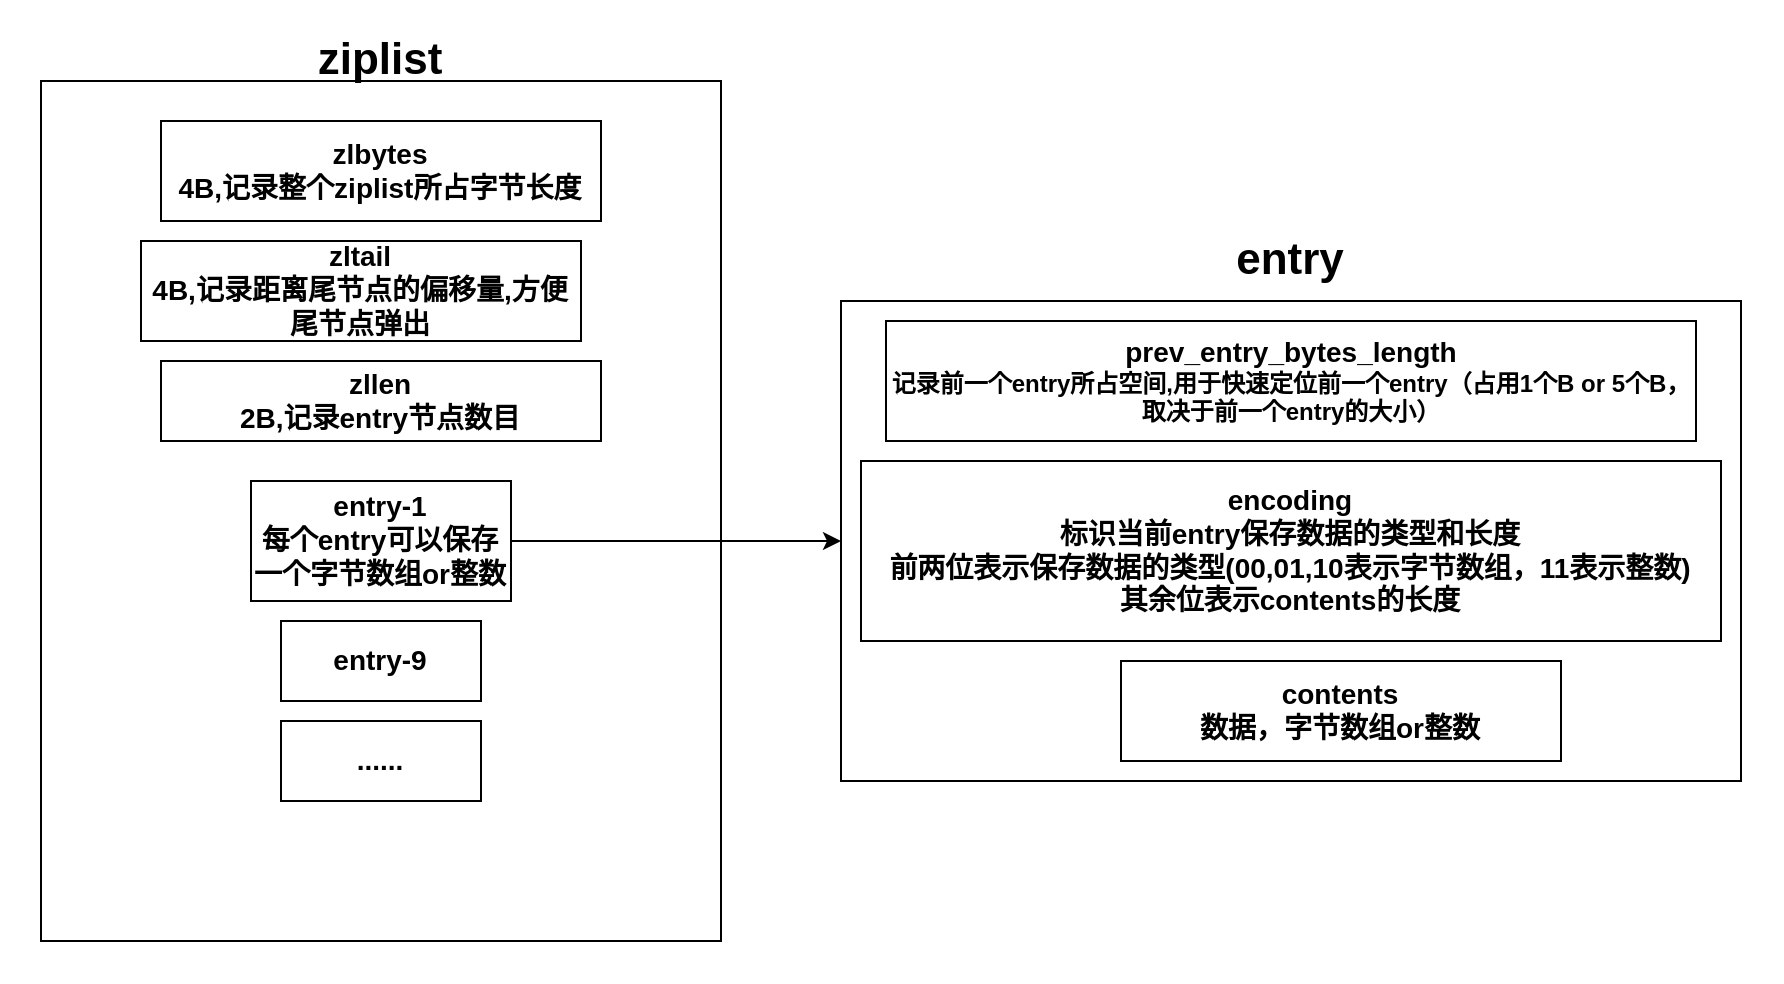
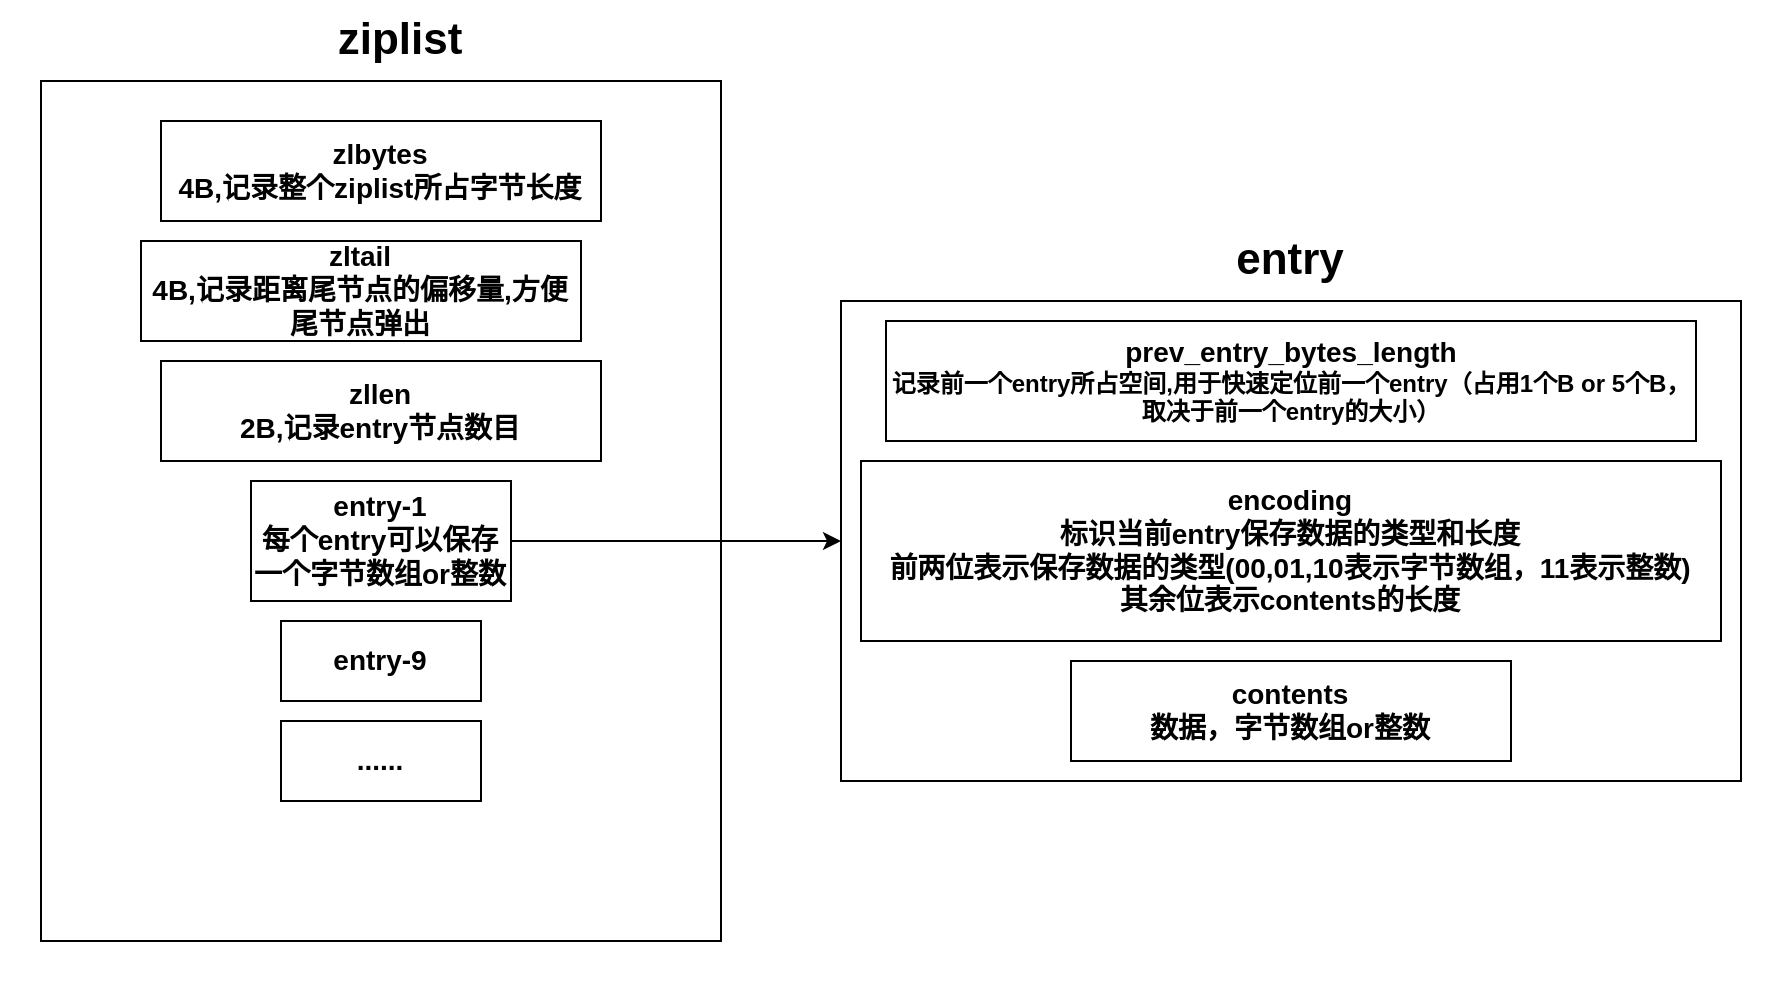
node "ziplist": moved (381, 61) -> (401, 41)
node "zllen 2B,记录entry节点数目": size 440x80 -> 440x100
node "contents 数据，字节数组or整数": moved (1341, 711) -> (1291, 711)
